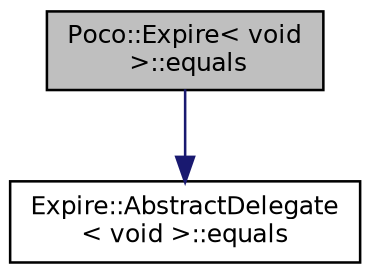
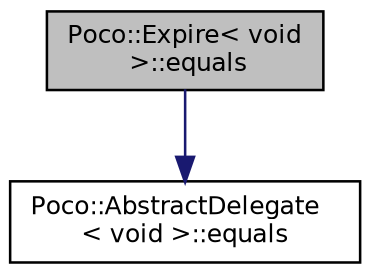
node "Expire::AbstractDelegate < void >::equals": label "Expire::AbstractDelegate < void >::equals" -> "Poco::AbstractDelegate < void >::equals"
